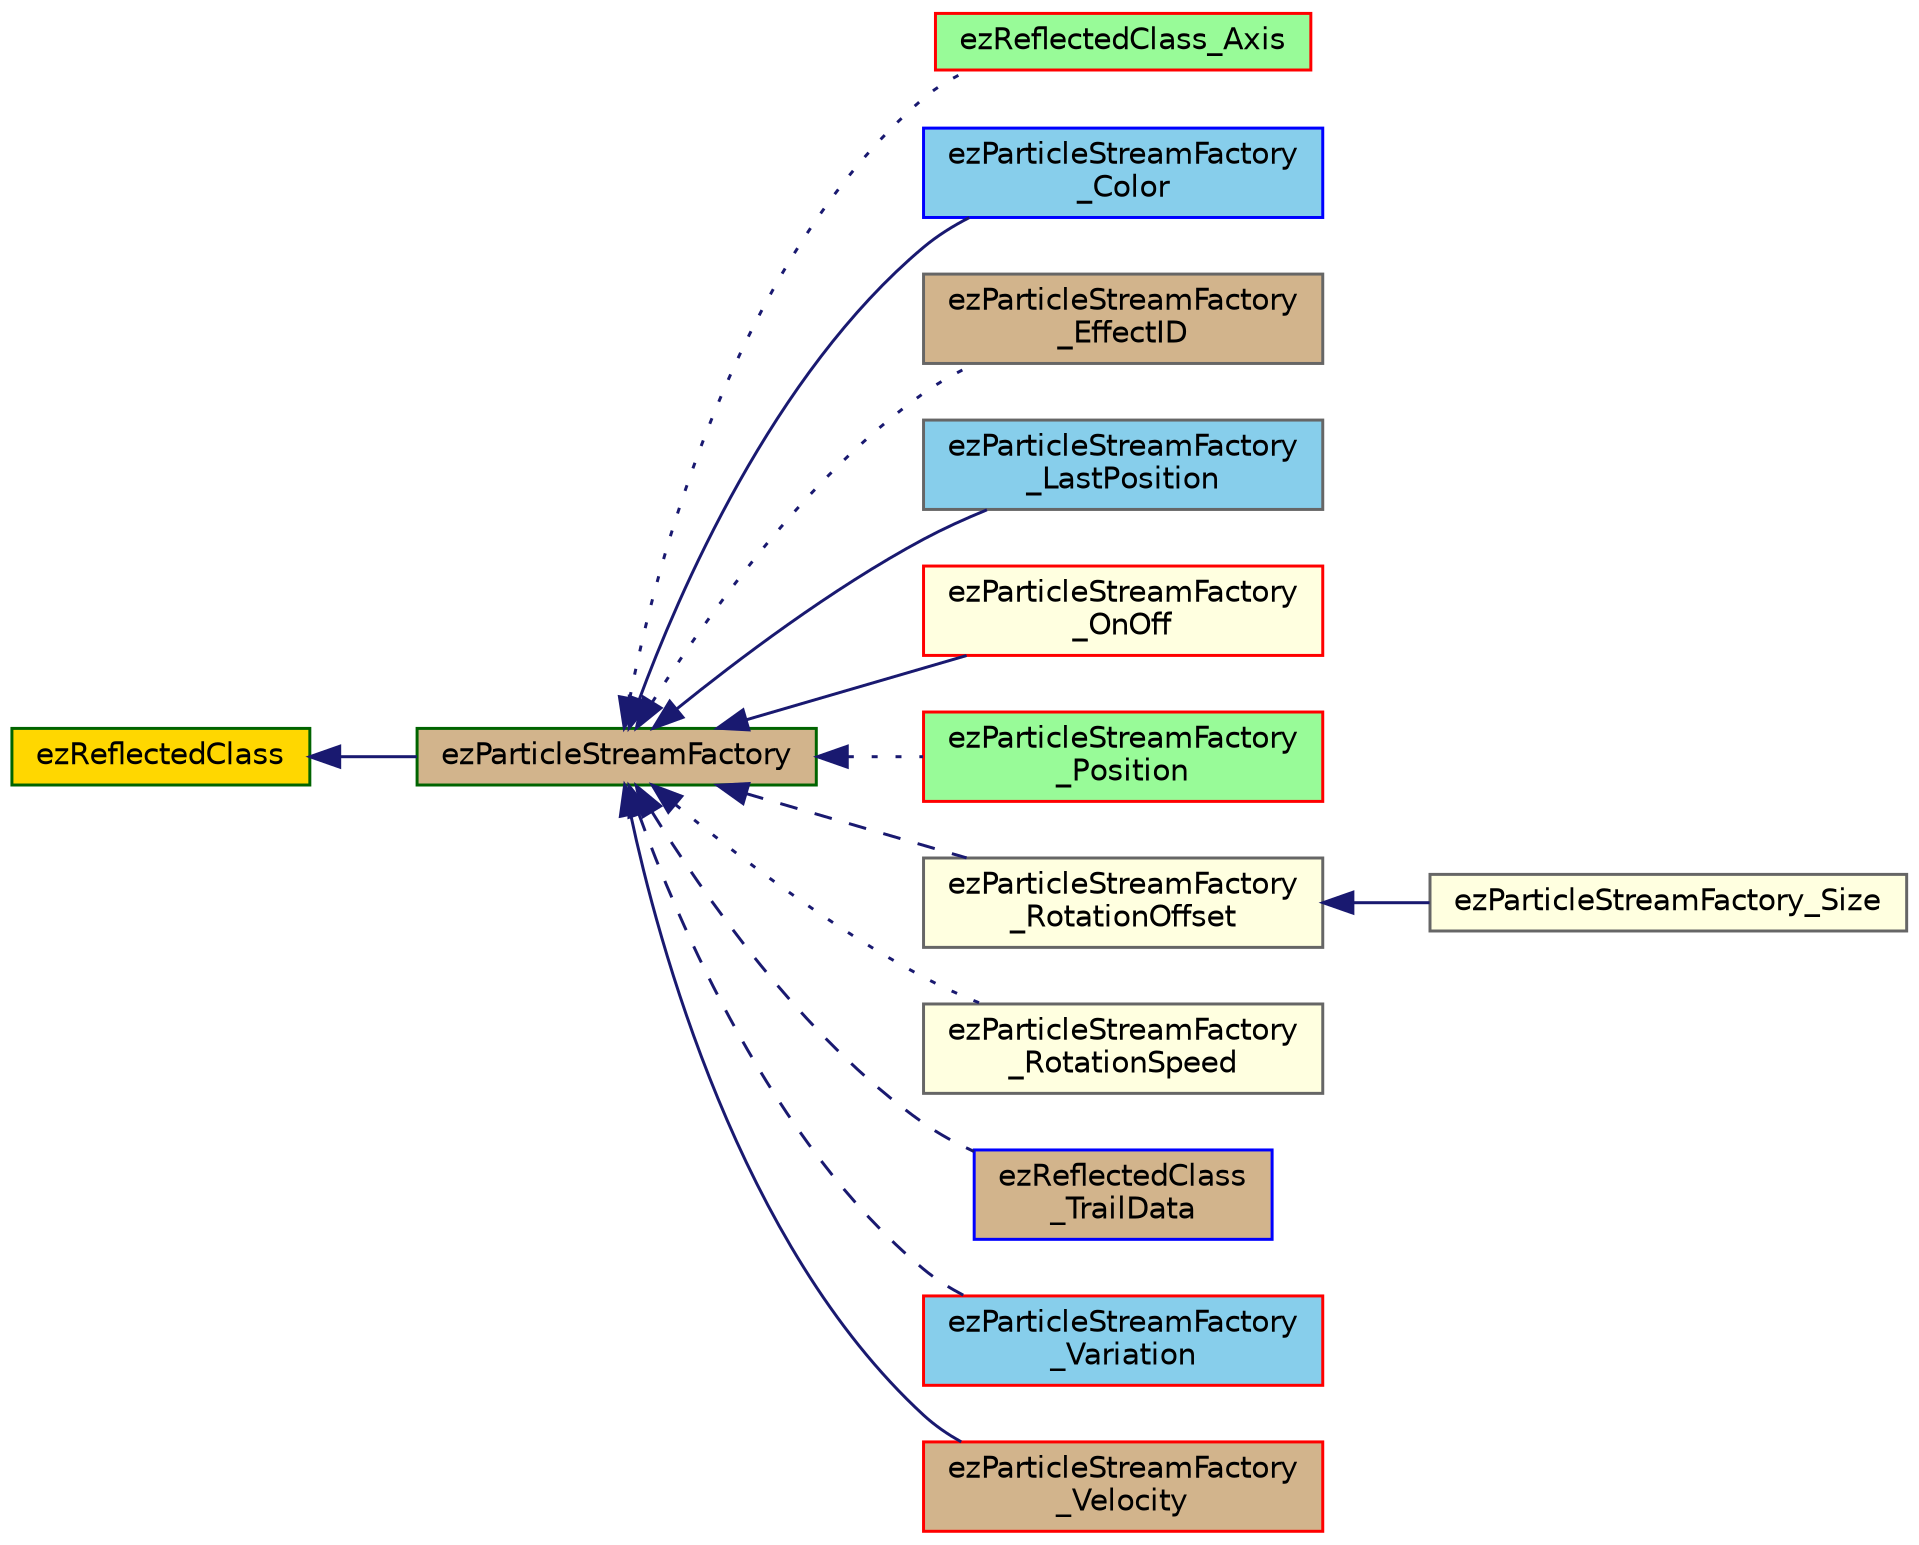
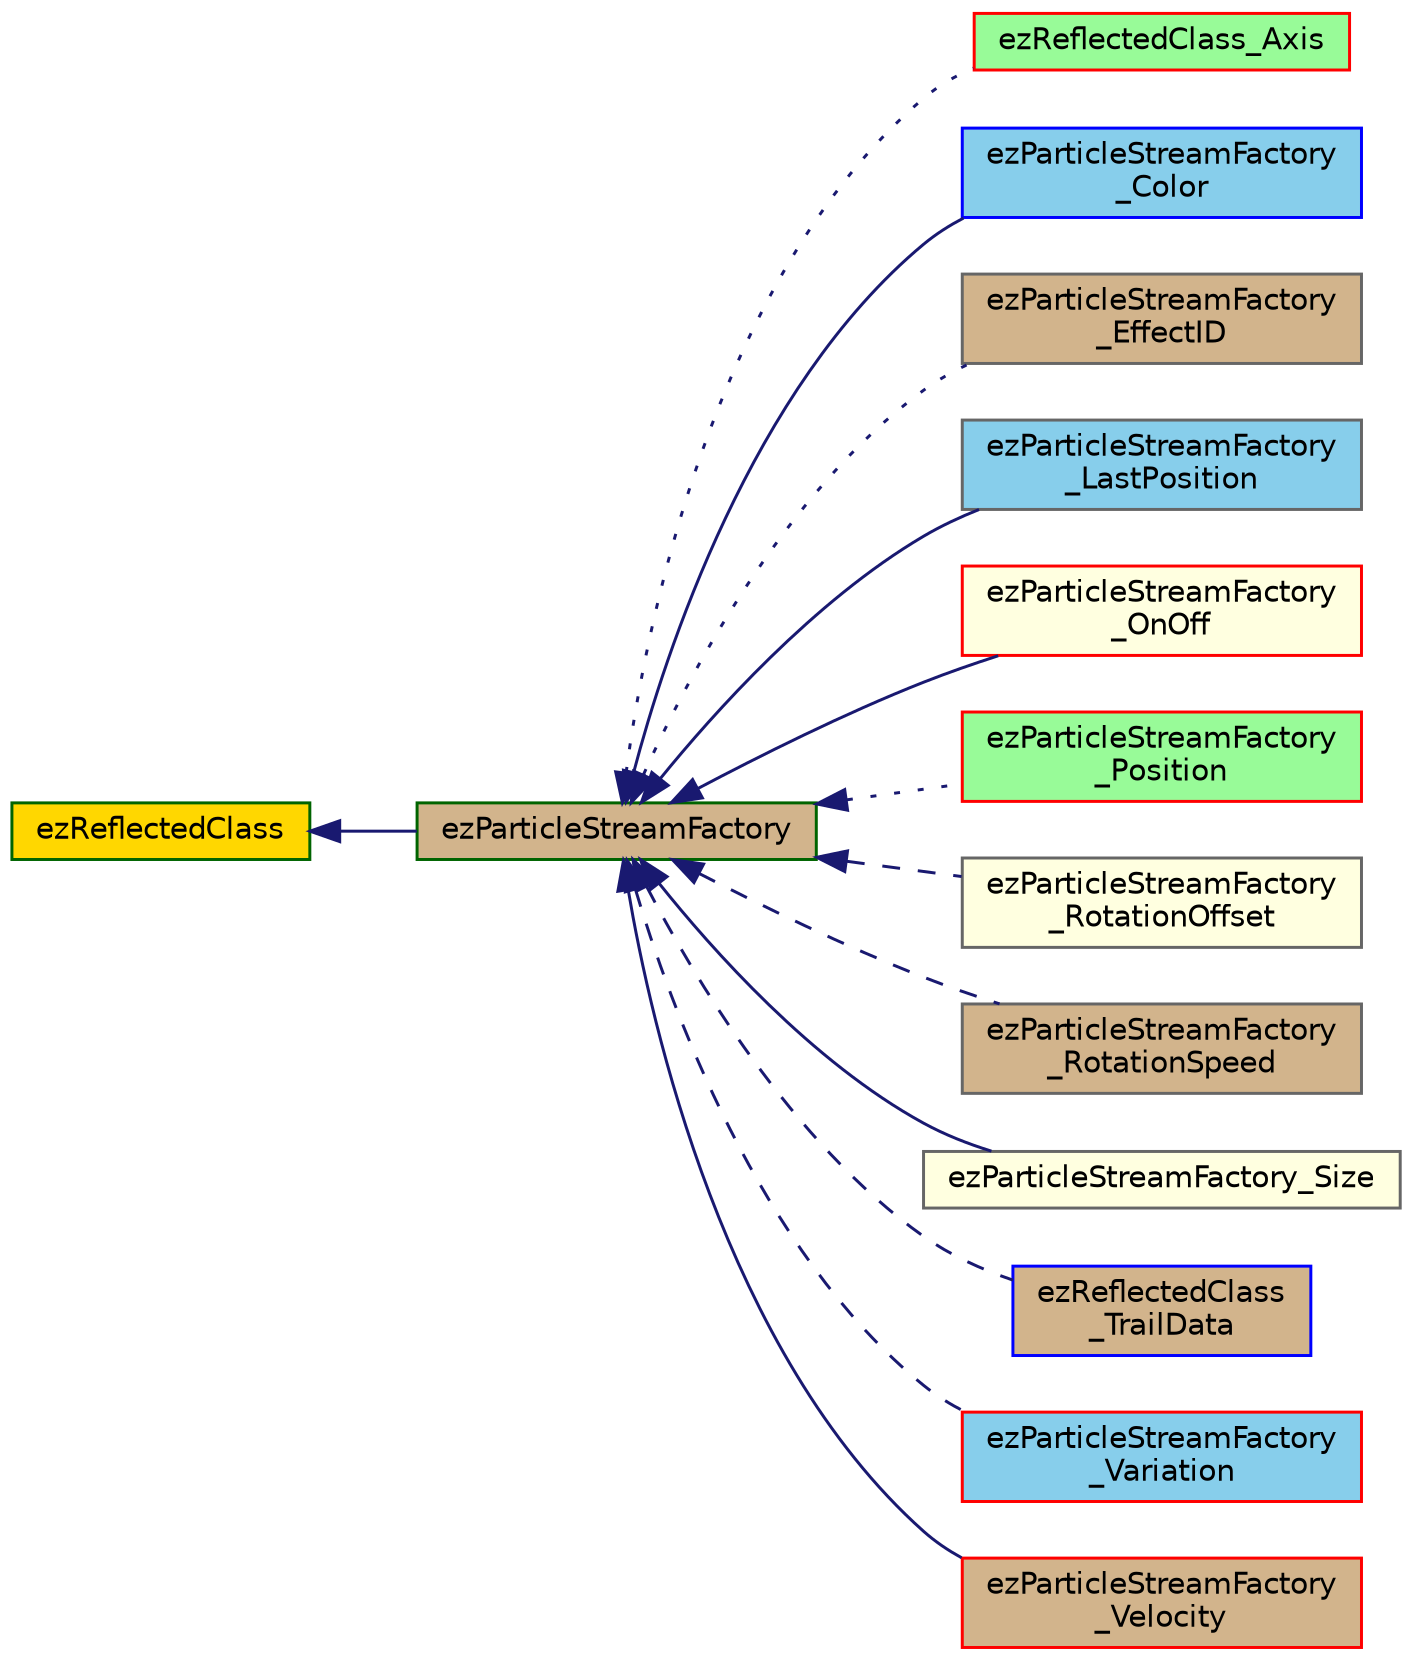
edge "ezParticleStreamFactory_Size" -> "ezParticleStreamFactory _RotationOffset": now "ezParticleStreamFactory_Size" -> "ezParticleStreamFactory"
edge "ezParticleStreamFactory _RotationSpeed" -> "ezParticleStreamFactory": style dotted -> dashed
node "ezParticleStreamFactory _RotationSpeed": fillcolor lightyellow -> tan
